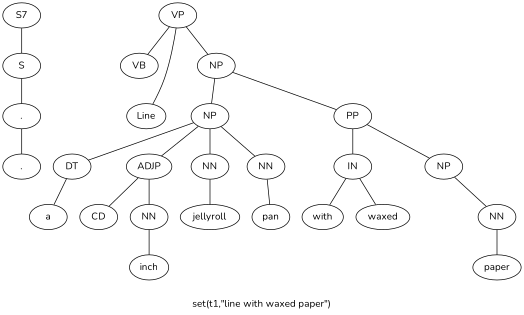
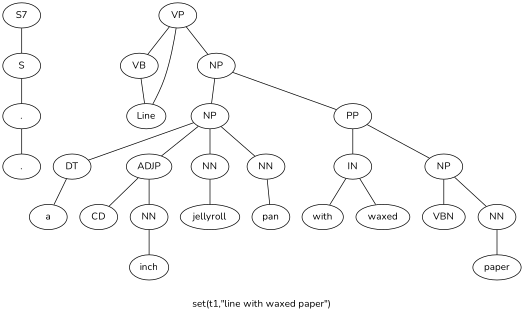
edge "VB" -- "Line": added
node "VBN": added
